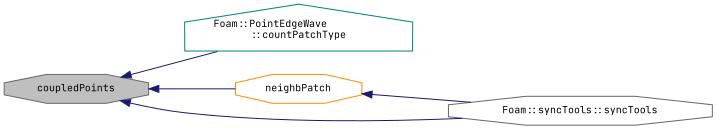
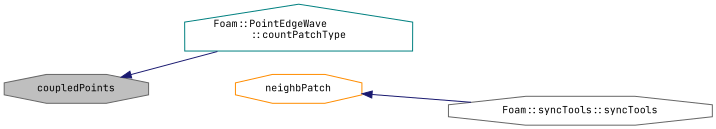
edge "neighbPatch" -> "coupledPoints": removed
edge "Foam::syncTools::syncTools" -> "coupledPoints": removed
